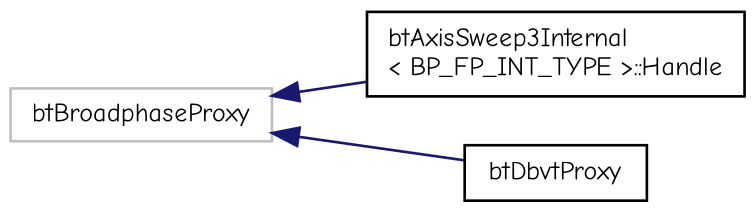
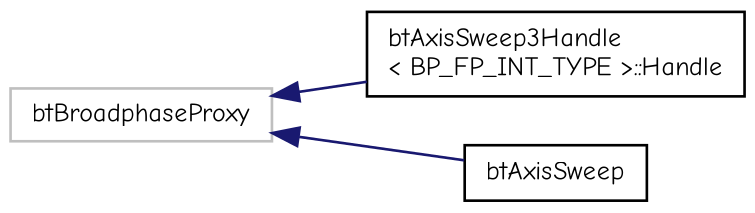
node "btAxisSweep3Internal < BP_FP_INT_TYPE >::Handle": label "btAxisSweep3Internal < BP_FP_INT_TYPE >::Handle" -> "btAxisSweep3Handle < BP_FP_INT_TYPE >::Handle"
node "btDbvtProxy": label "btDbvtProxy" -> "btAxisSweep"
